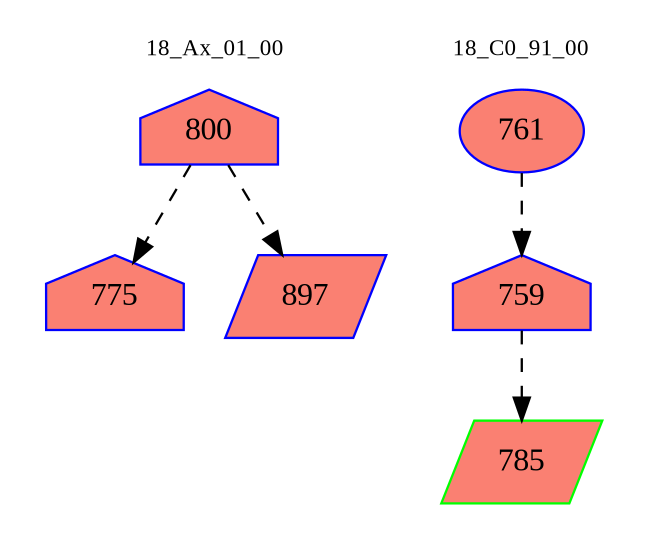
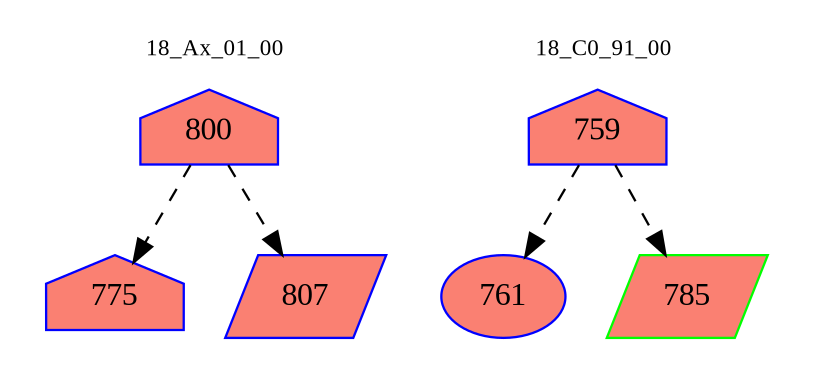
edge "761" -> "759": reversed
node "897": label "897" -> "807"
